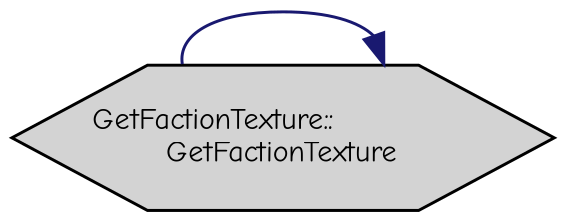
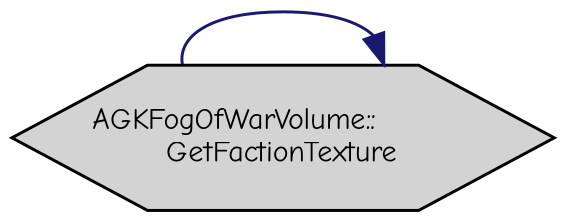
node "GetFactionTexture:: GetFactionTexture": label "GetFactionTexture:: GetFactionTexture" -> "AGKFogOfWarVolume:: GetFactionTexture"
